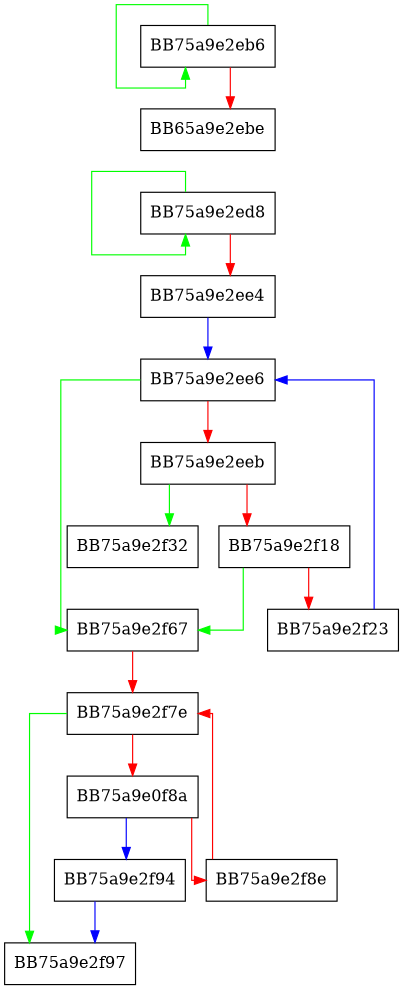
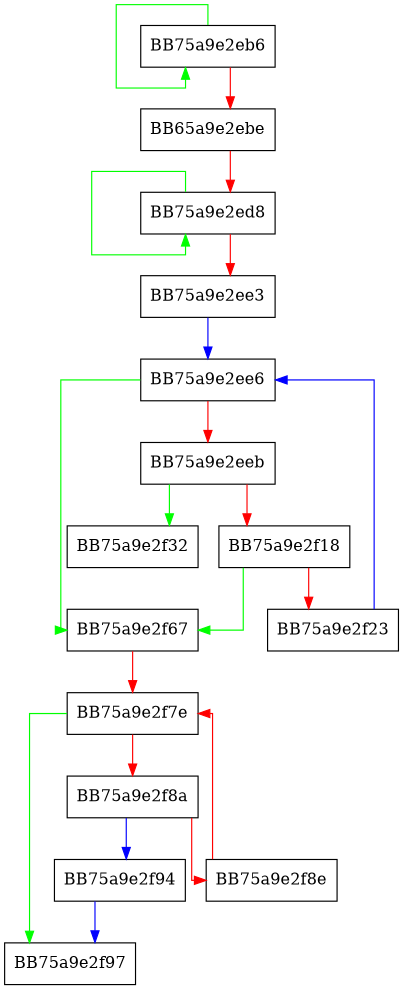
edge "BB65a9e2ebe" -> "BB75a9e2ed8": added
node "BB75a9e2ee4": label "BB75a9e2ee4" -> "BB75a9e2ee3"
node "BB75a9e0f8a": label "BB75a9e0f8a" -> "BB75a9e2f8a"
